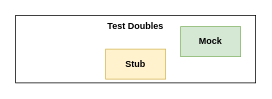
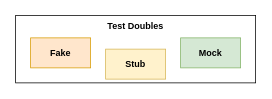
node "Mock": moved (210, 42) -> (210, 53)
node "Fake": added
